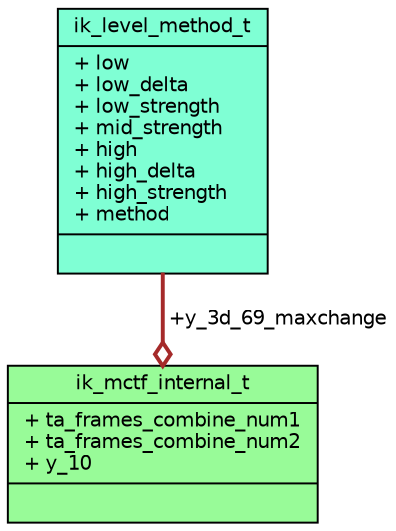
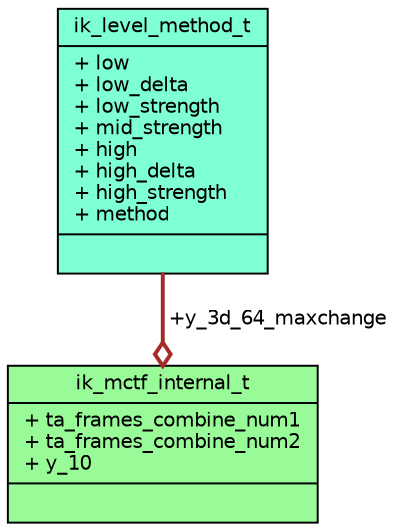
edge "ik_level_method_t" -> "ik_mctf_internal_t": label " +y_3d_69_maxchange" -> " +y_3d_64_maxchange"
